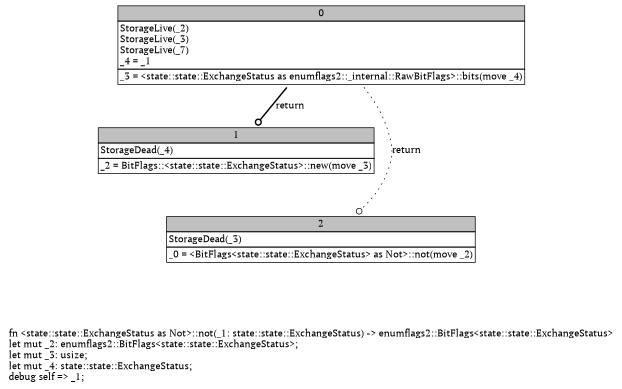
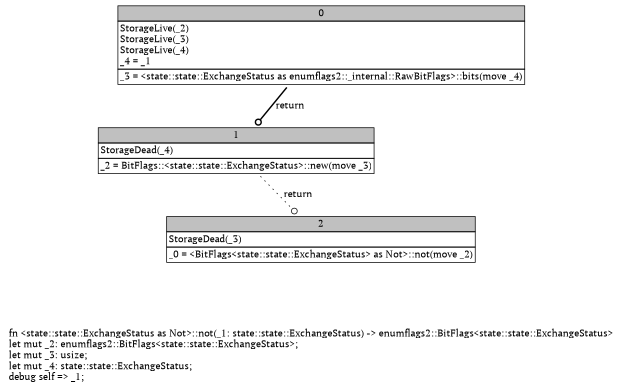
node "0": text "StorageLive(_7)" -> "StorageLive(_4)"
edge "0" -> "2": now "1" -> "2"
